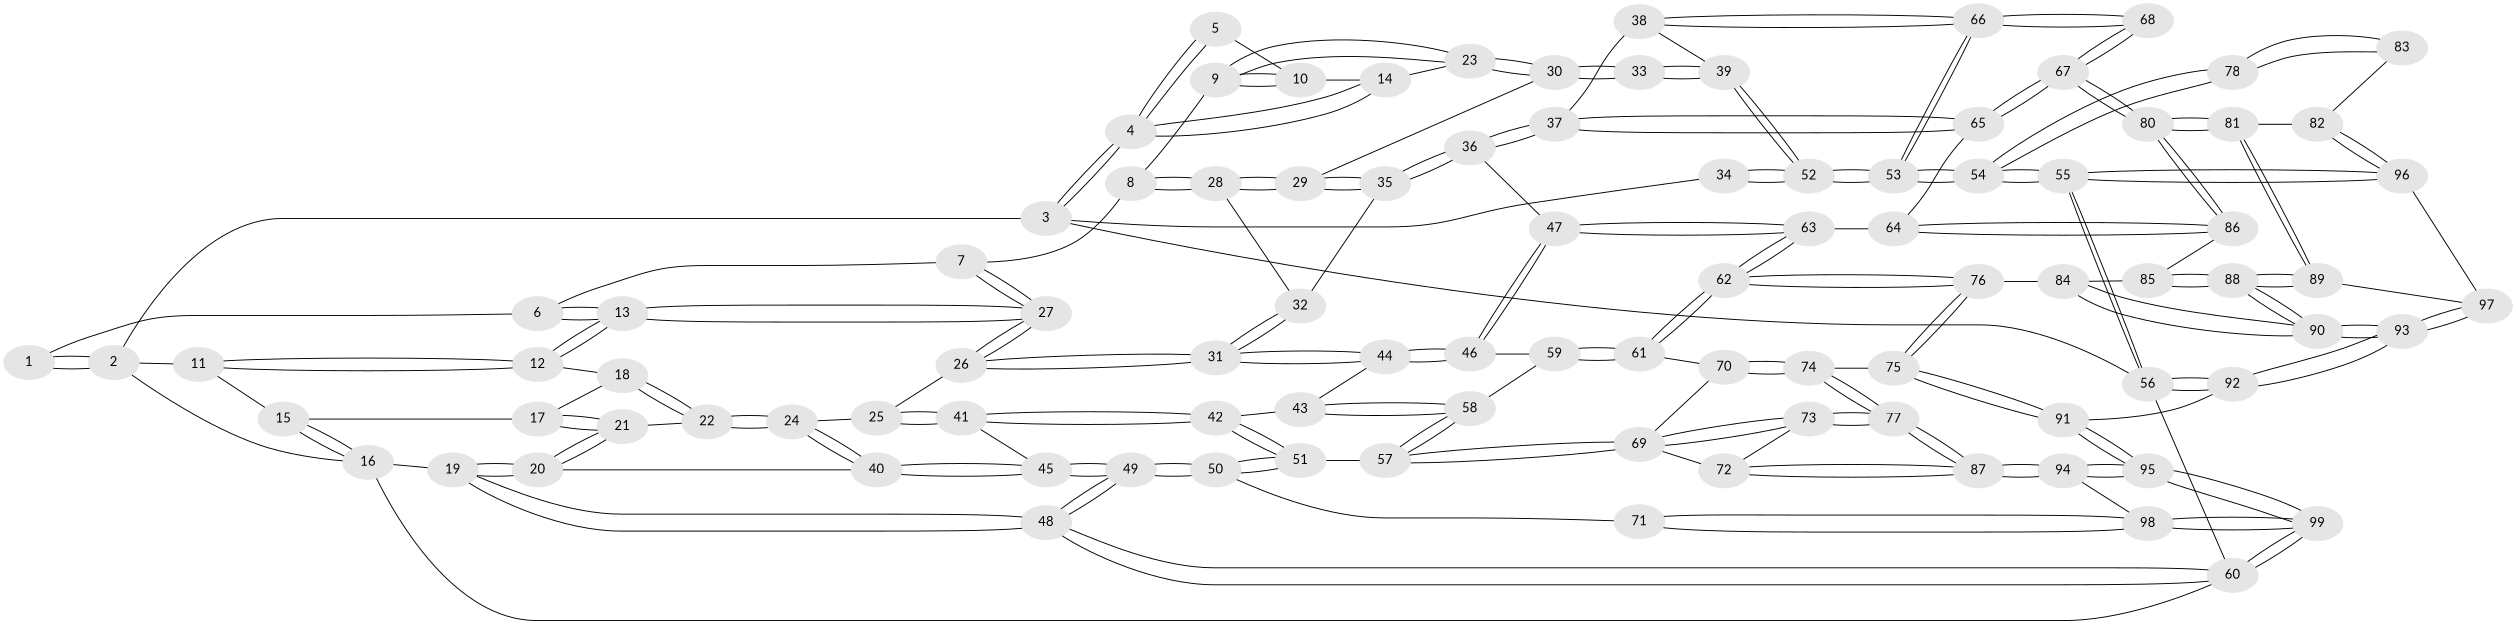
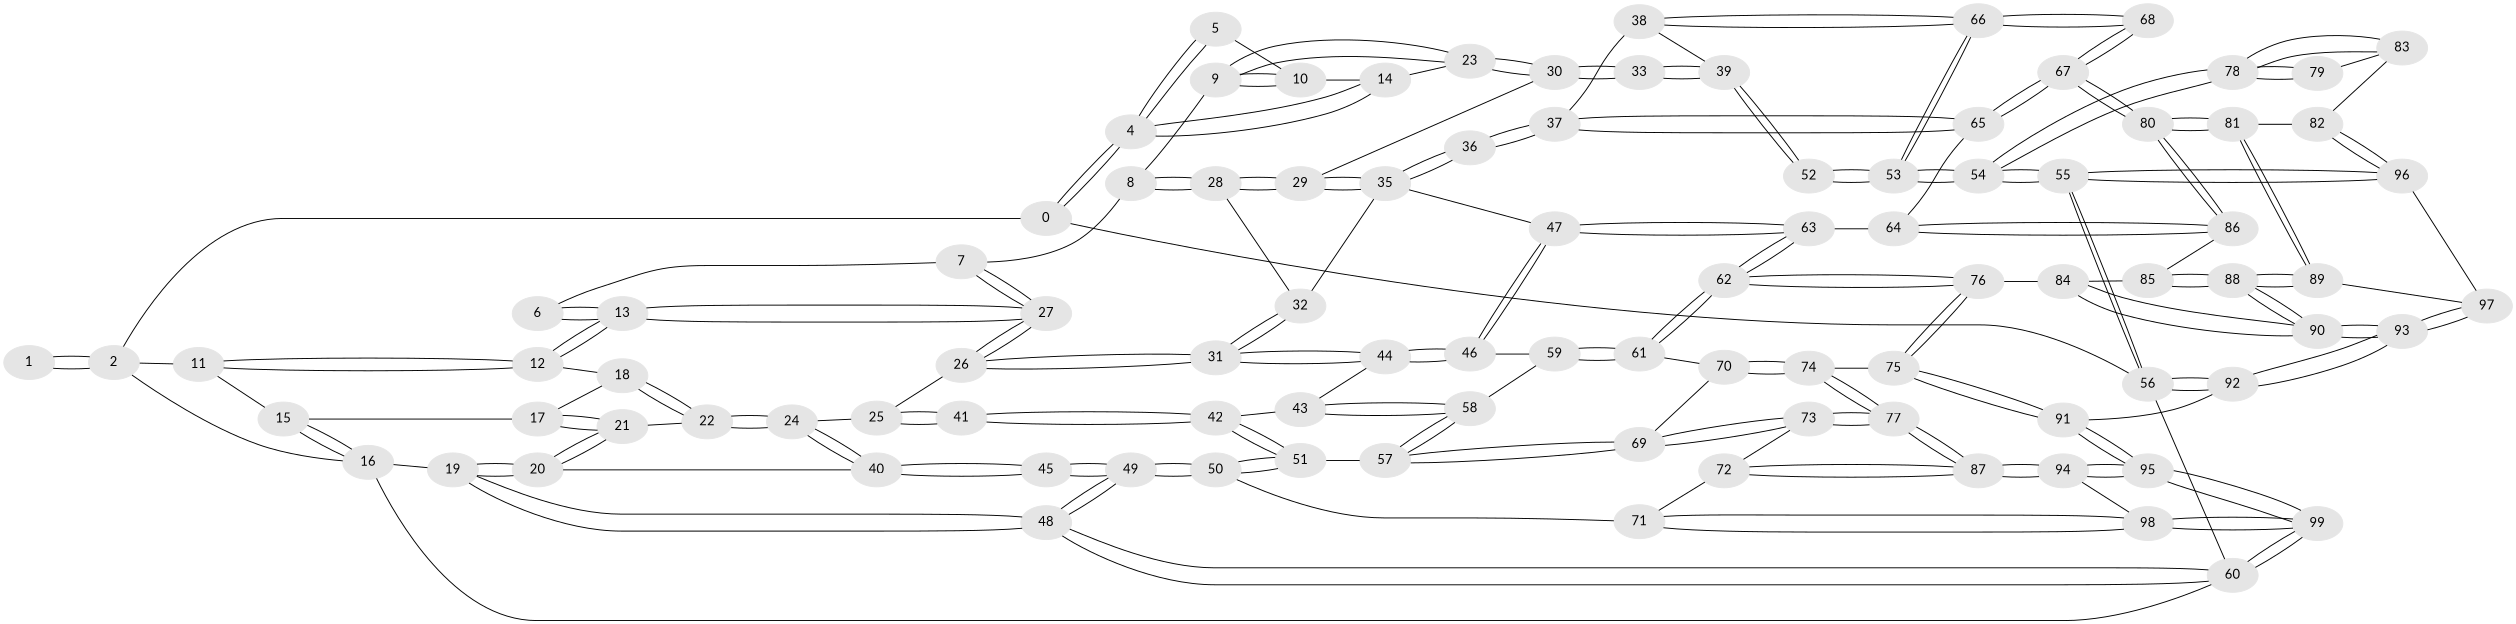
node "79": added
node "34": removed
edge "36" -- "47": now "35" -- "47"
node "3": label "3" -> "0"
edge "6" -- "1": removed
edge "41" -- "45": removed
edge "69" -- "72": now "71" -- "72"
